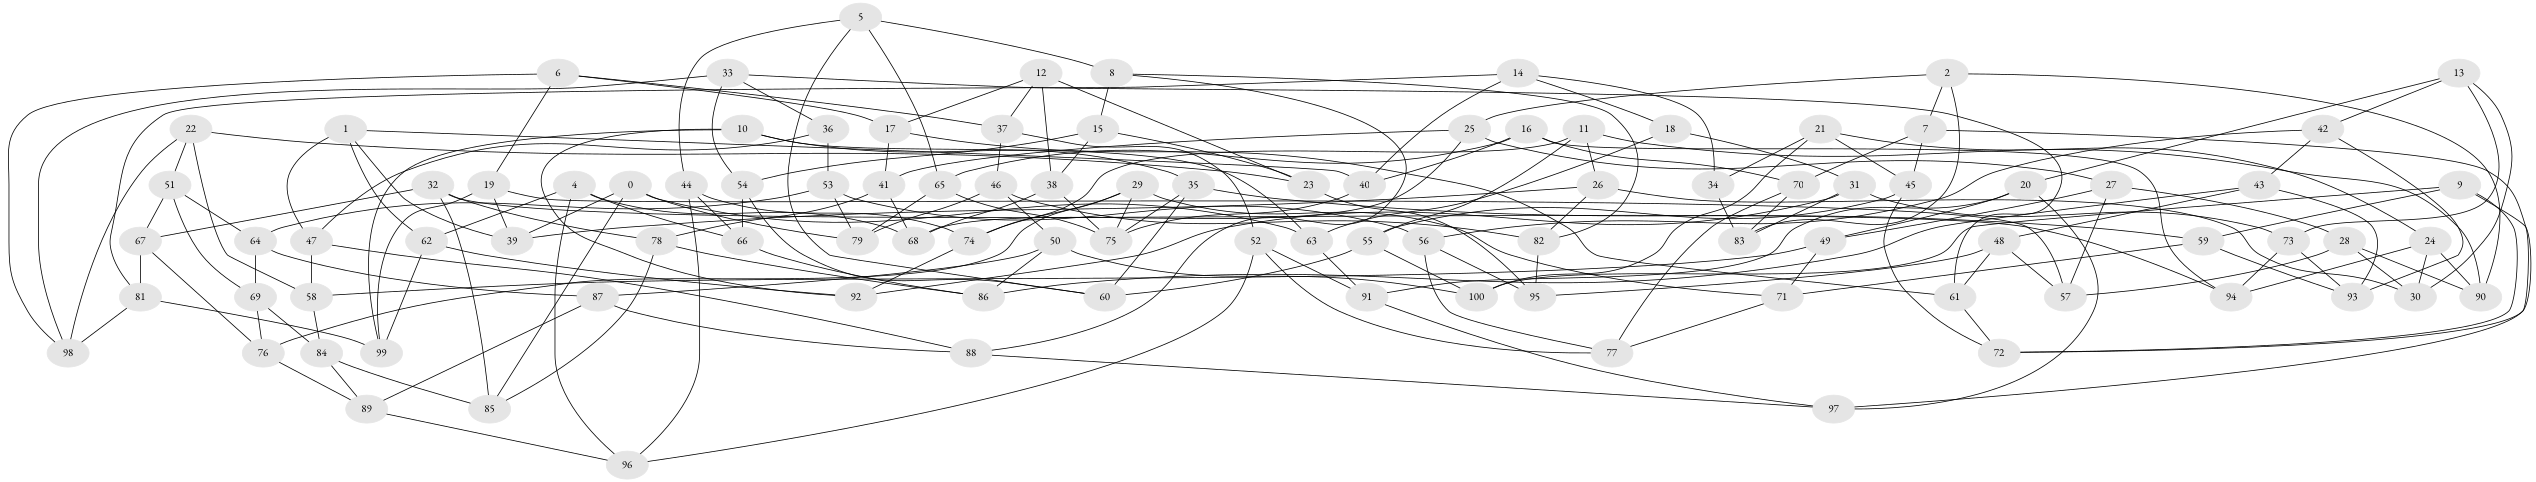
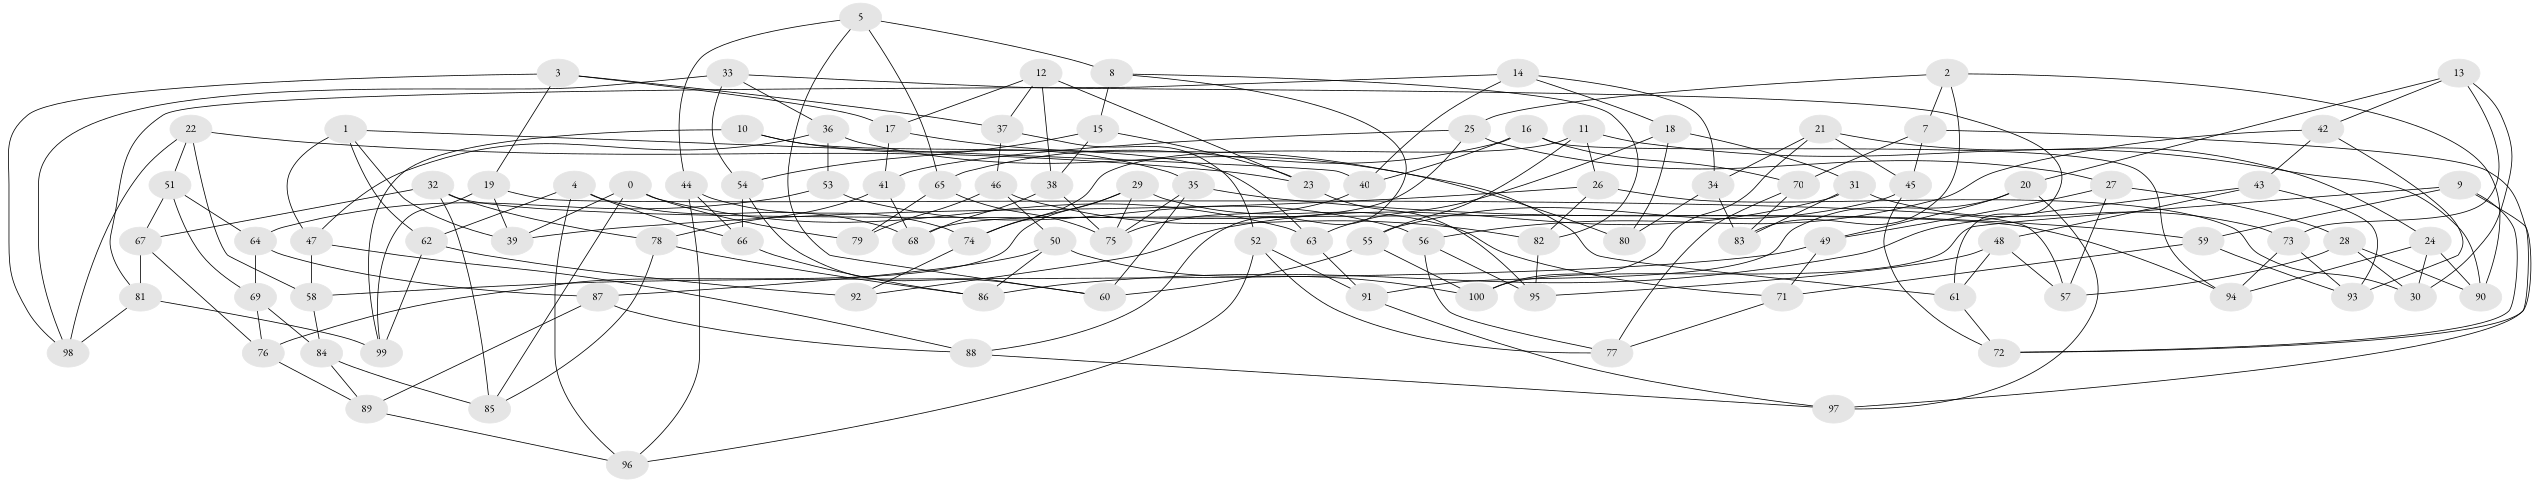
node "6": label "6" -> "3"
edge "53" -- "79": removed
edge "10" -- "92": removed
node "80": added
